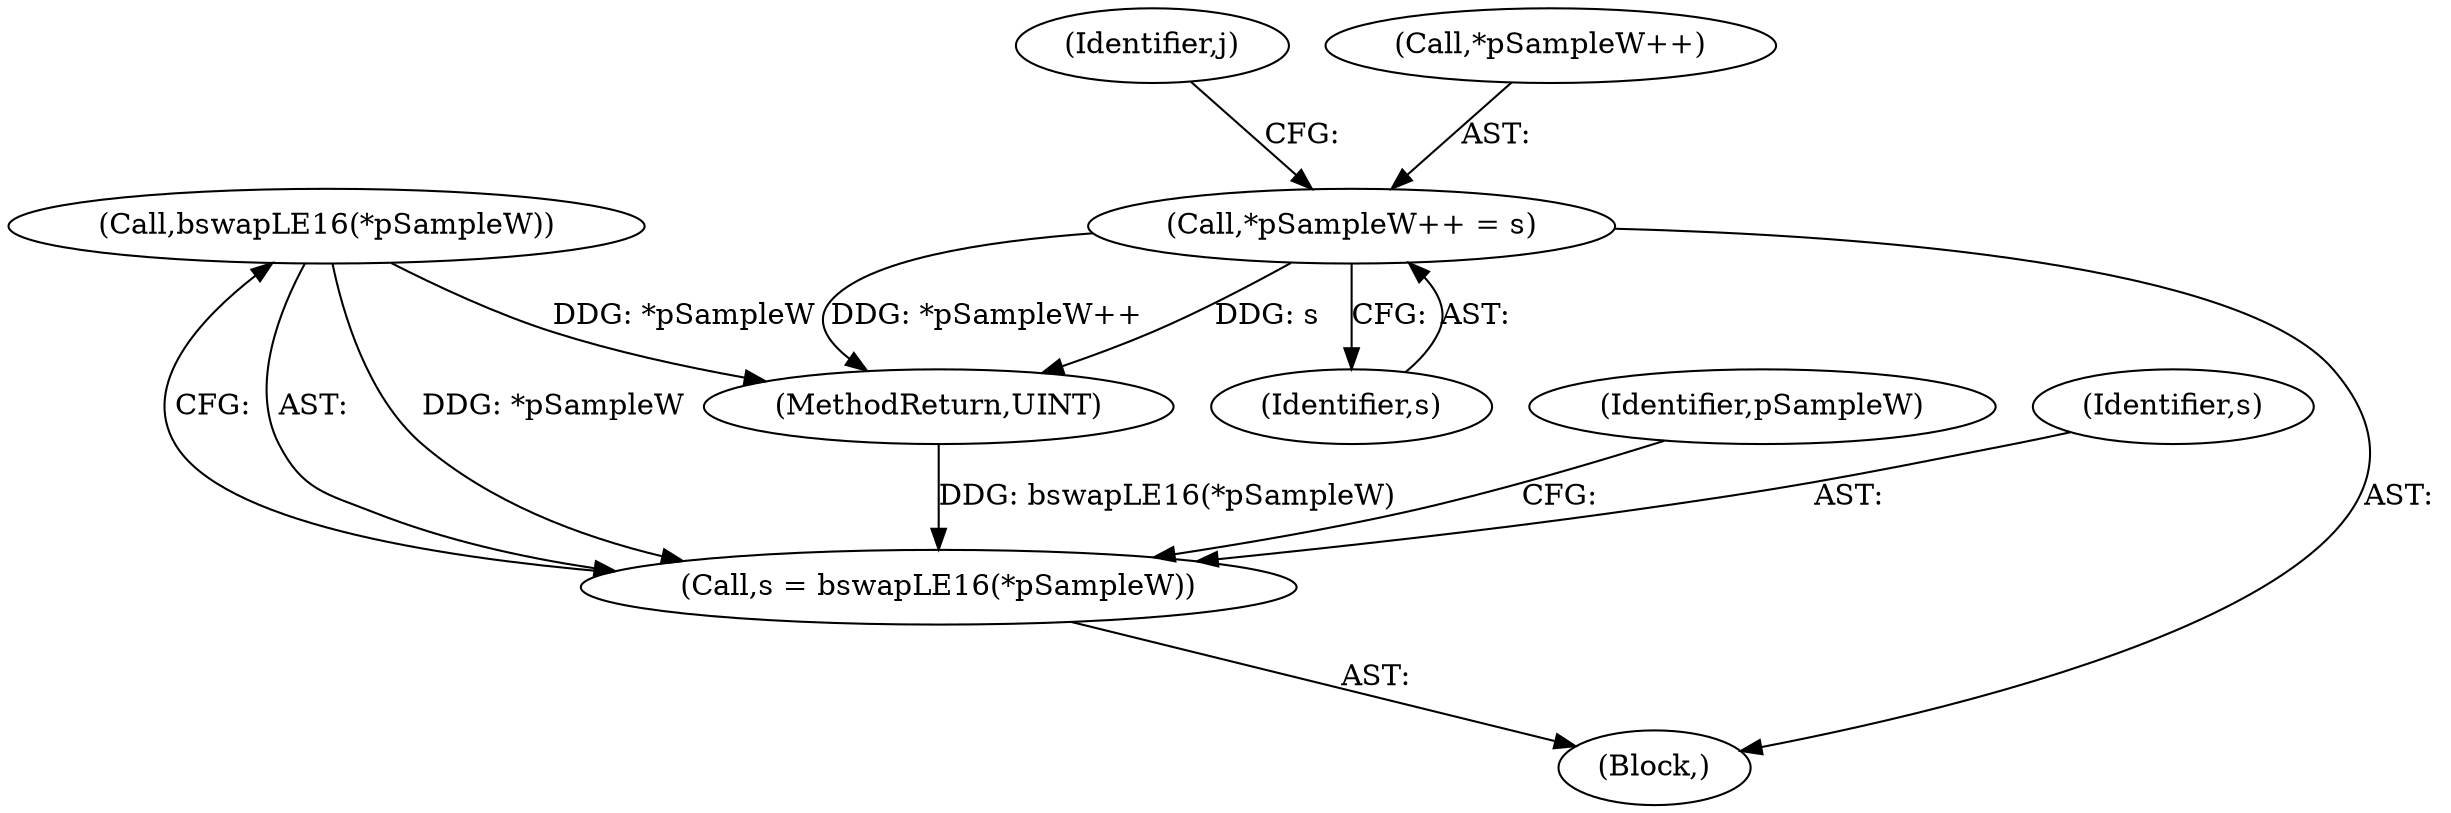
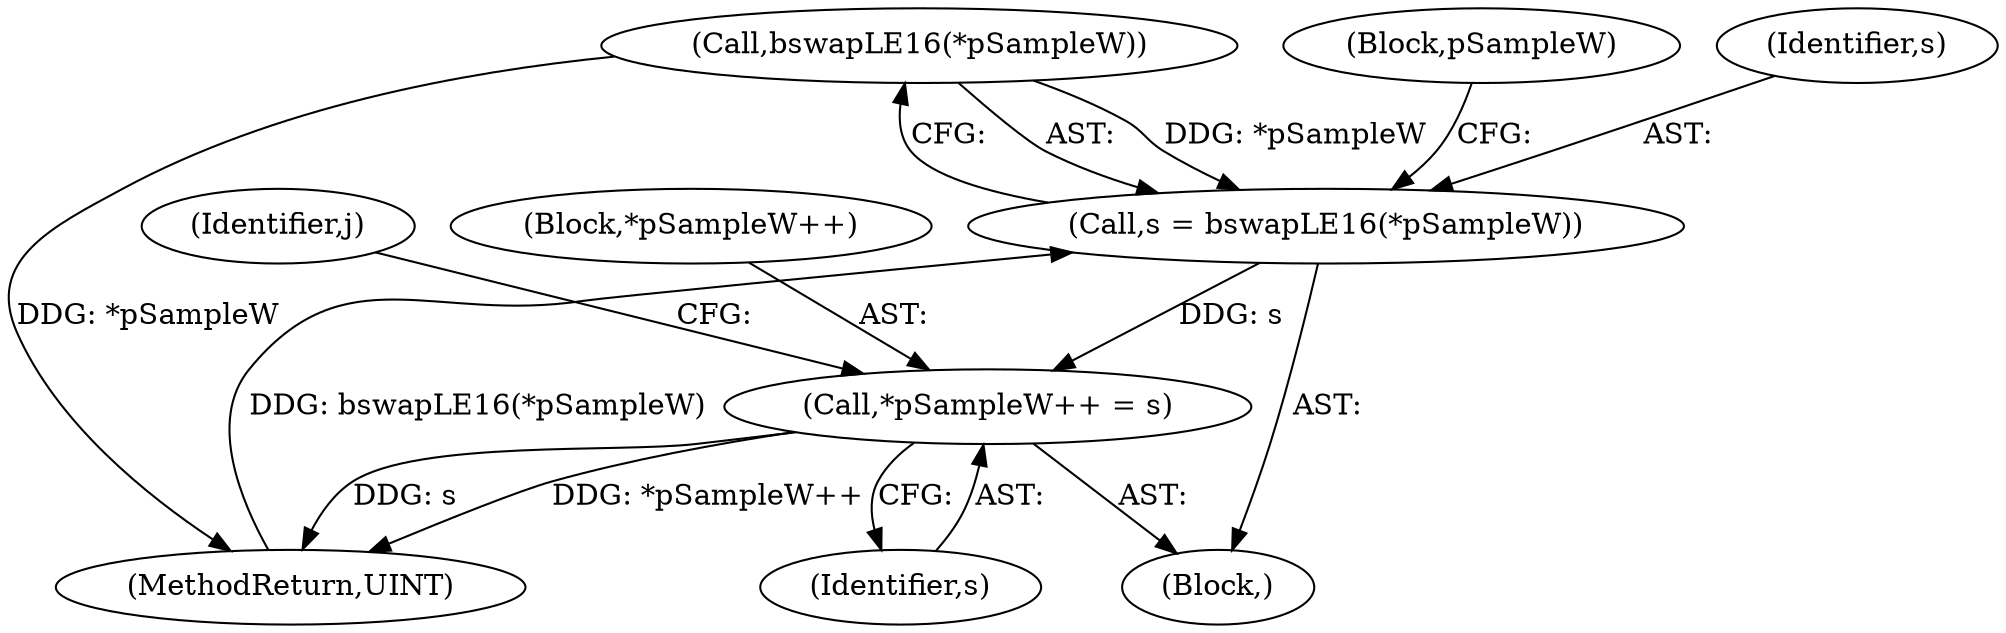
node "(Call,*pSampleW++)": label "(Call,*pSampleW++)" -> "(Block,*pSampleW++)"
edge "(Call,s = bswapLE16(*pSampleW))" -> "(Call,*pSampleW++ = s)": added, label "DDG: s"
node "(Identifier,pSampleW)": label "(Identifier,pSampleW)" -> "(Block,pSampleW)"
